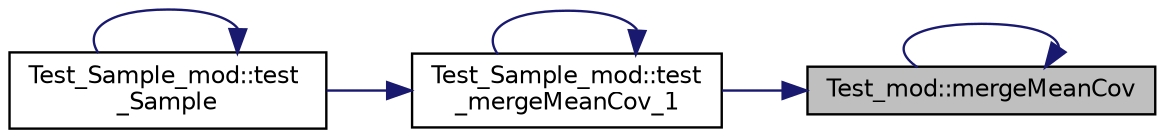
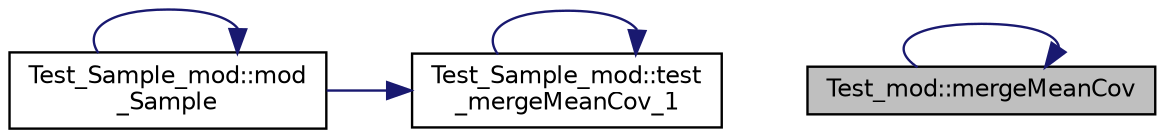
node "Test_Sample_mod::test _Sample": label "Test_Sample_mod::test _Sample" -> "Test_Sample_mod::mod _Sample"
edge "Test_Sample_mod::test _mergeMeanCov_1" -> "Test_mod::mergeMeanCov": removed
